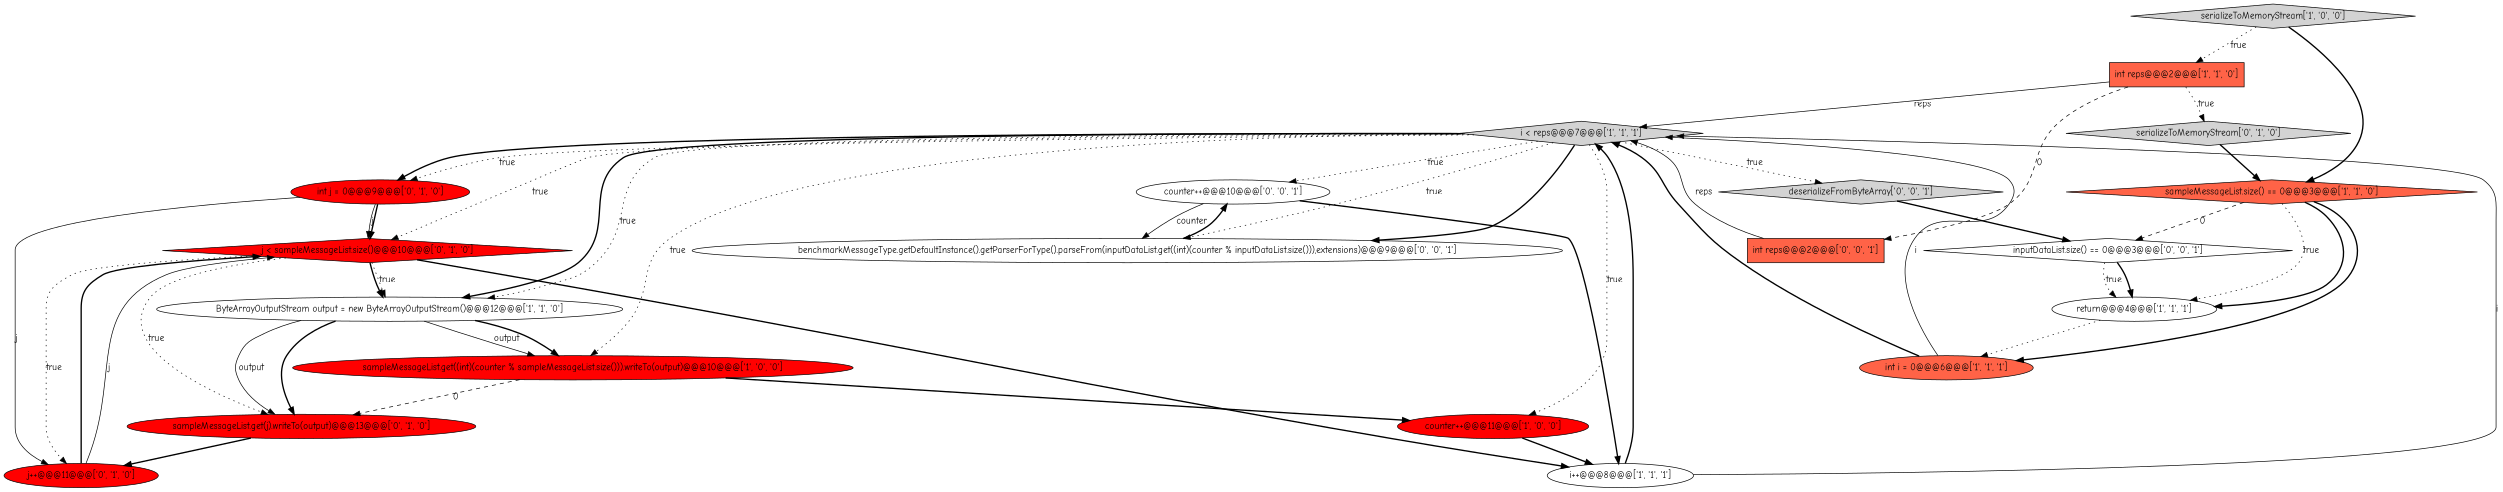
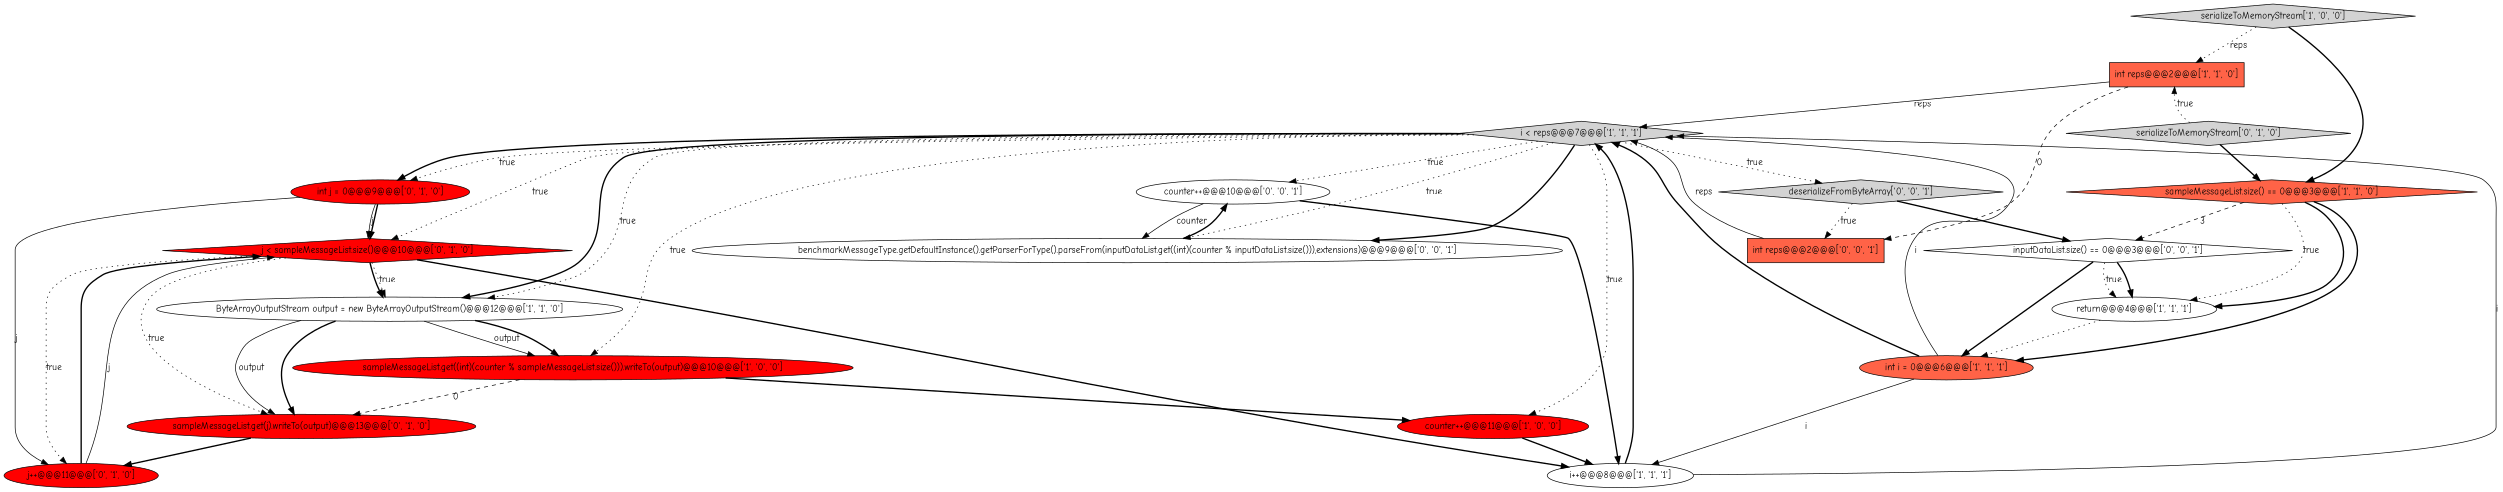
edge "serializeToMemoryStream['1', '0', '0']" -> "int reps@@@2@@@['1', '1', '0']": label "true" -> "reps"
edge "int reps@@@2@@@['1', '1', '0']" -> "serializeToMemoryStream['0', '1', '0']": reversed
edge "deserializeFromByteArray['0', '0', '1']" -> "int reps@@@2@@@['0', '0', '1']": added, label "true"
edge "sampleMessageList.size() == 0@@@3@@@['1', '1', '0']" -> "inputDataList.size() == 0@@@3@@@['0', '0', '1']": label "0" -> "3"
edge "inputDataList.size() == 0@@@3@@@['0', '0', '1']" -> "int i = 0@@@6@@@['1', '1', '1']": added
edge "int i = 0@@@6@@@['1', '1', '1']" -> "i++@@@8@@@['1', '1', '1']": added, label "i"
